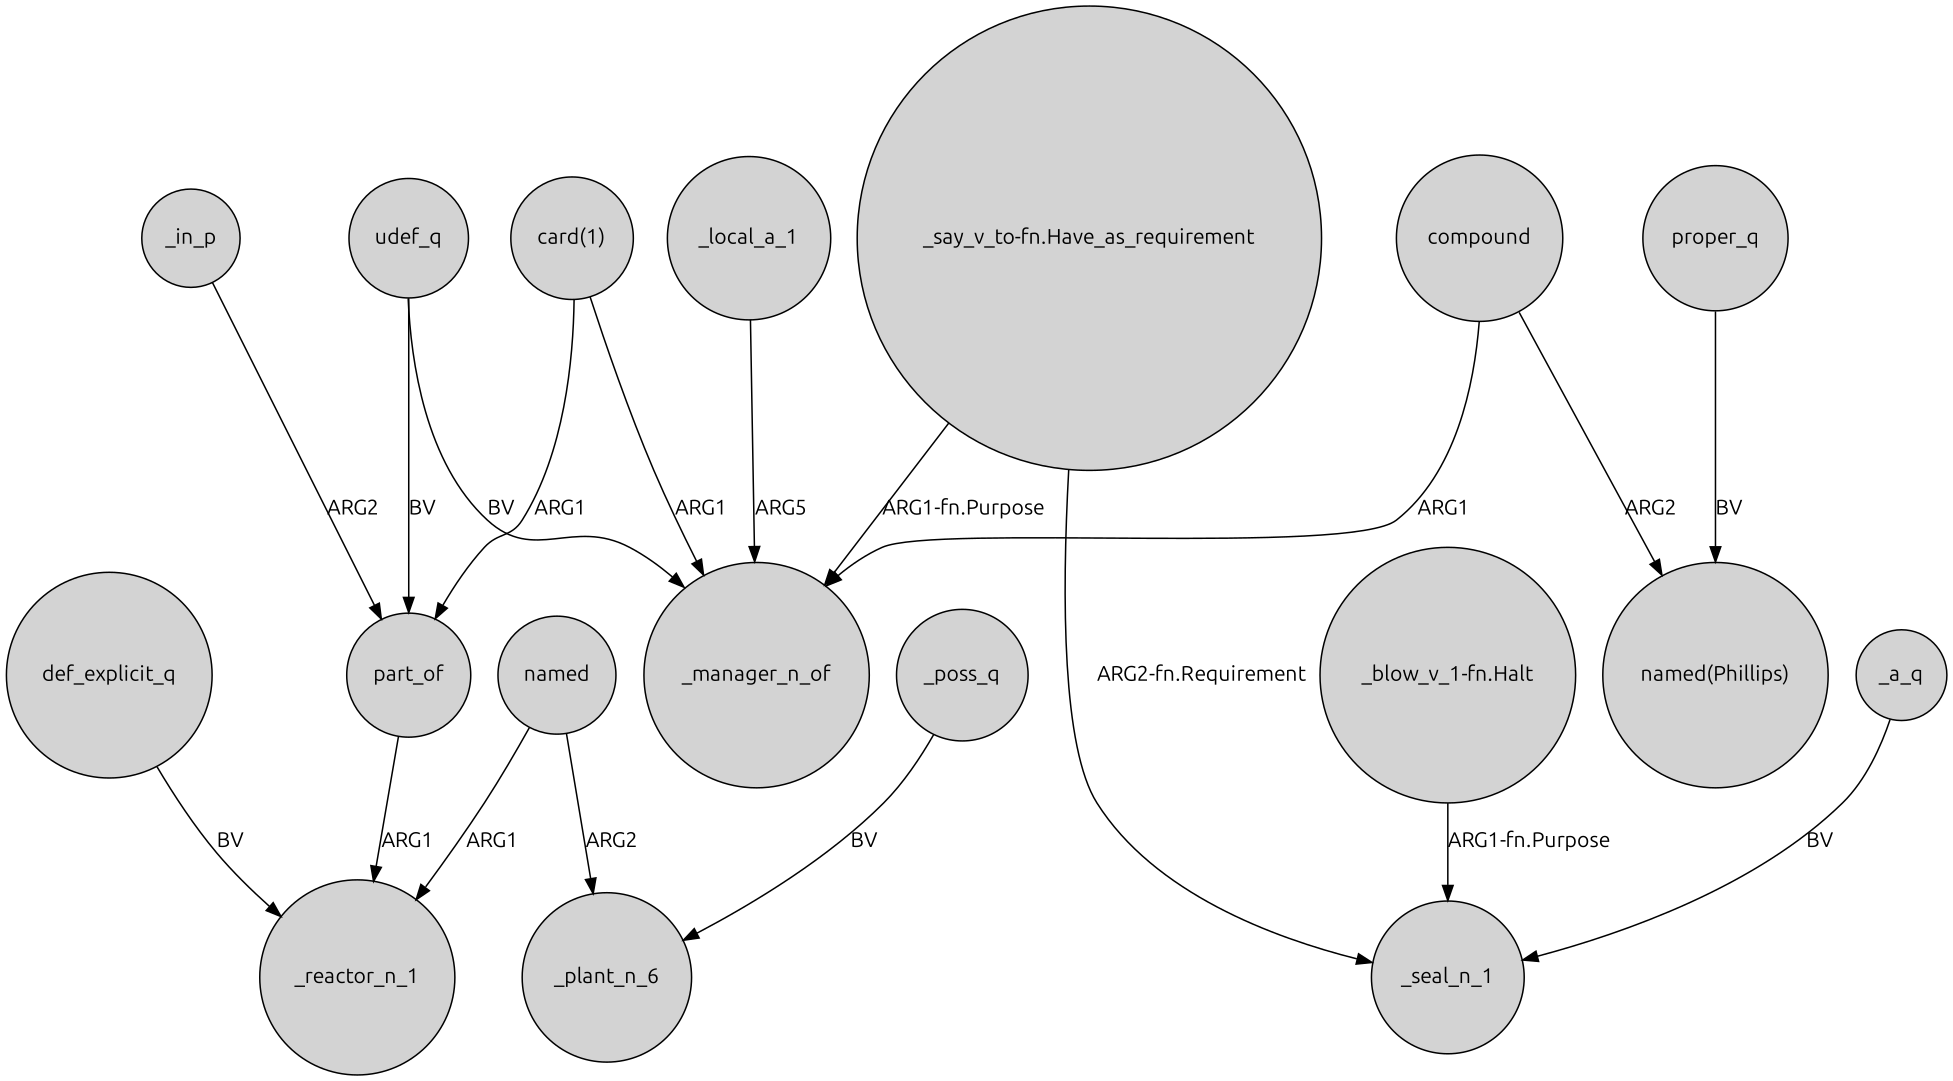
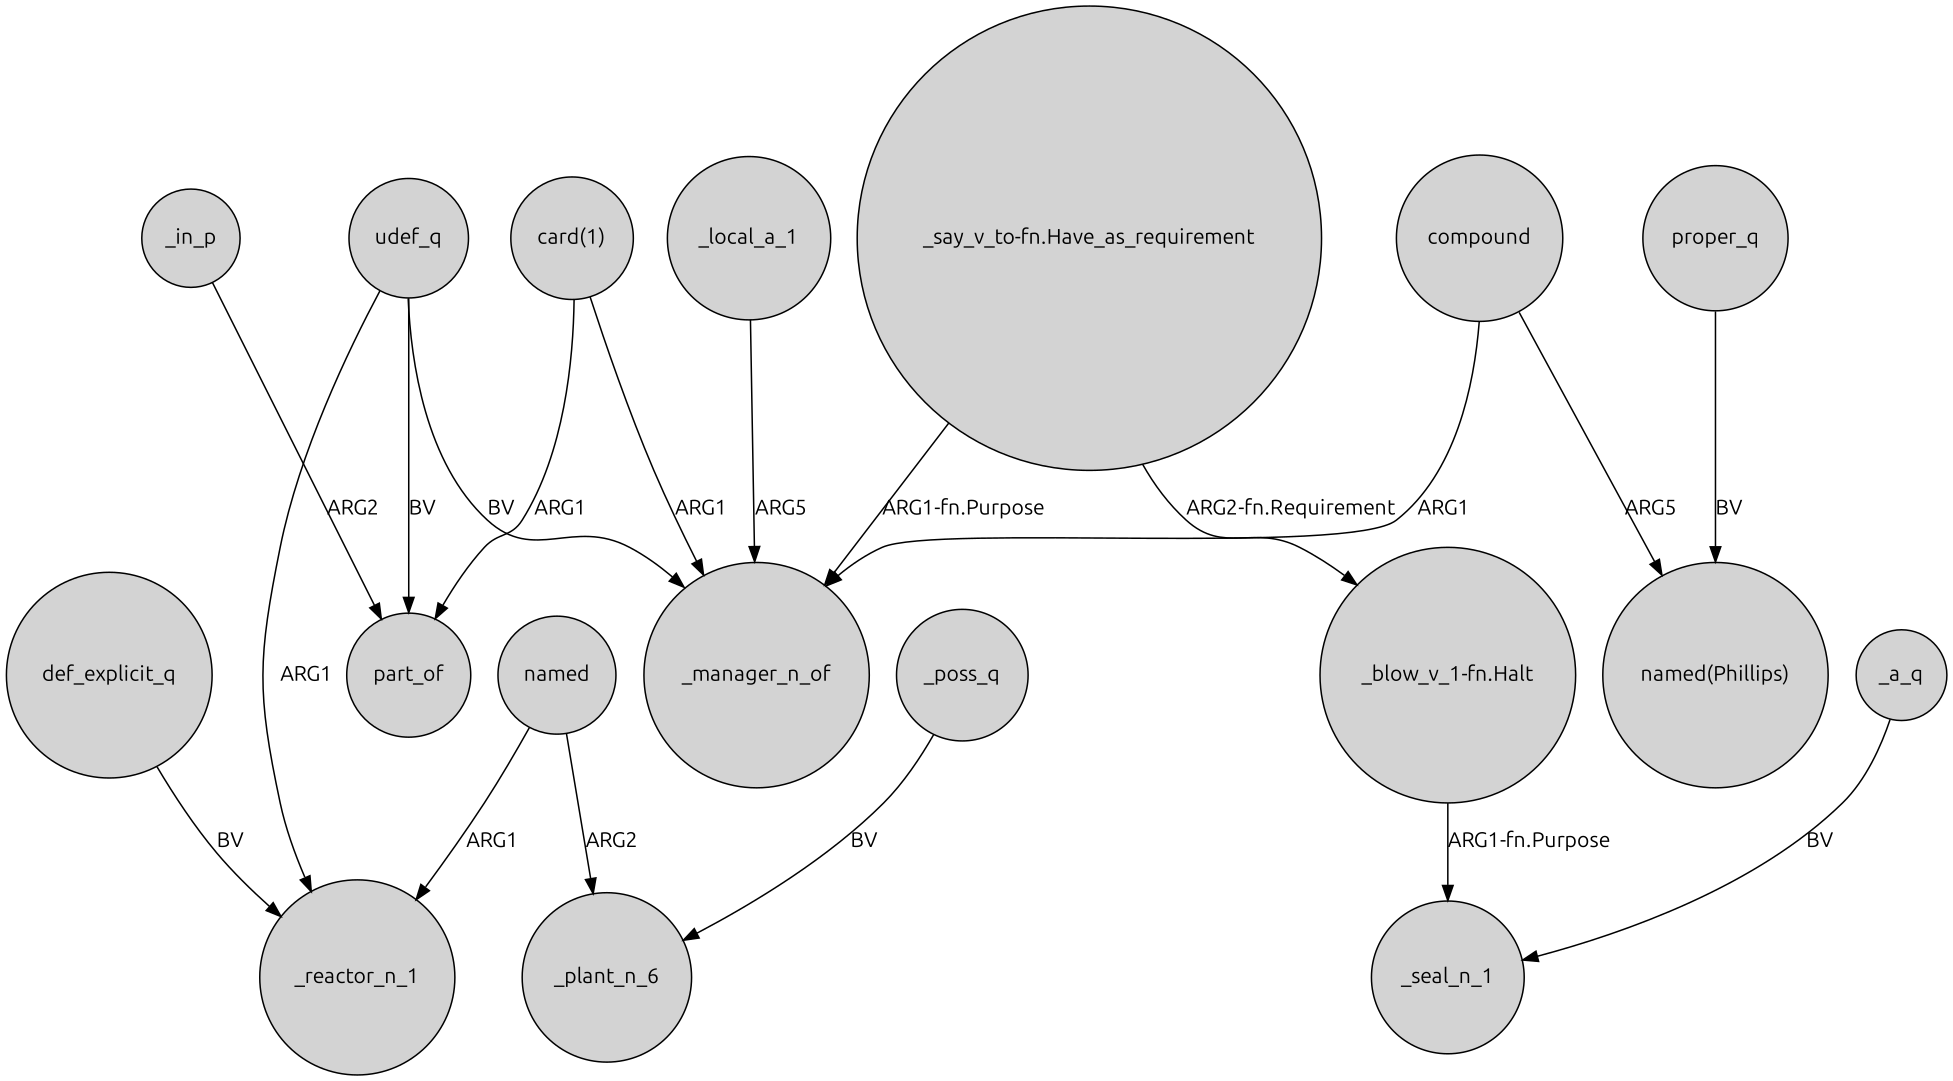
edge "compound" -> "named(Phillips)": label "ARG2" -> "ARG5"
edge "_say_v_to-fn.Have_as_requirement" -> "_seal_n_1": now "_say_v_to-fn.Have_as_requirement" -> "_blow_v_1-fn.Halt"
edge "part_of" -> "_reactor_n_1": now "udef_q" -> "_reactor_n_1"
